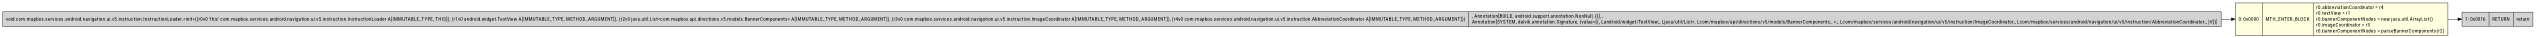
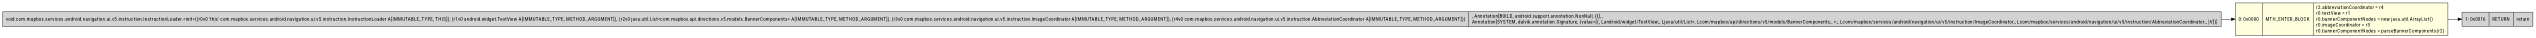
node "0: 0x0000": text "r0.abbreviationCoordinator = r4" -> "r2.abbreviationCoordinator = r4"
